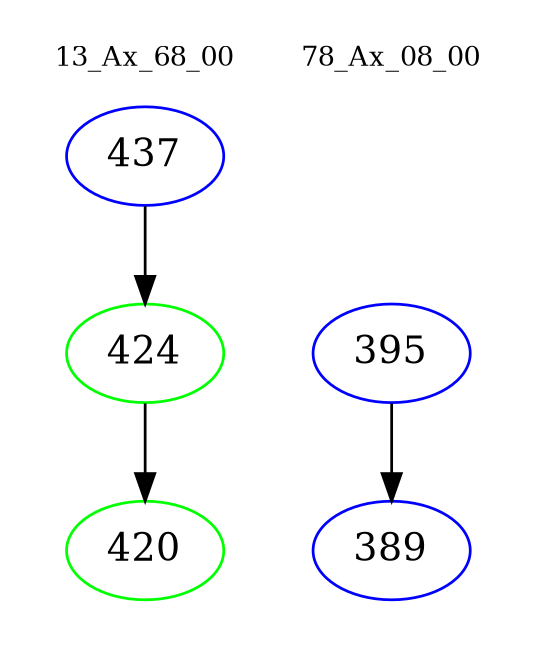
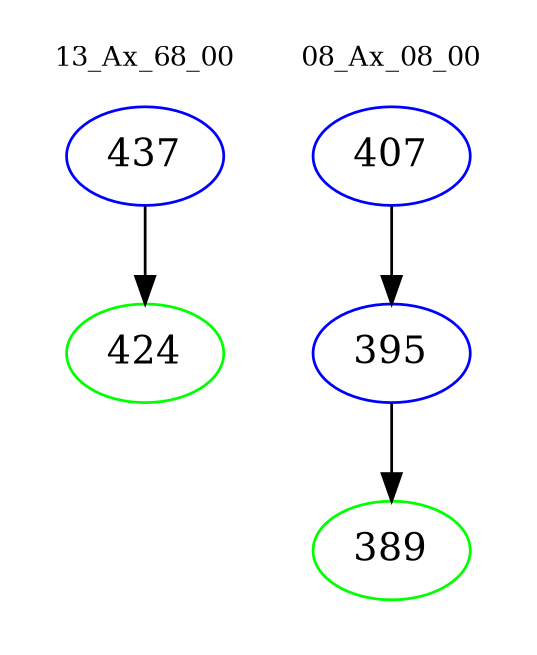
cluster "78_Ax_08_00": label "78_Ax_08_00" -> "08_Ax_08_00"
node "407": added
node "420": removed
node "389": color blue -> green
